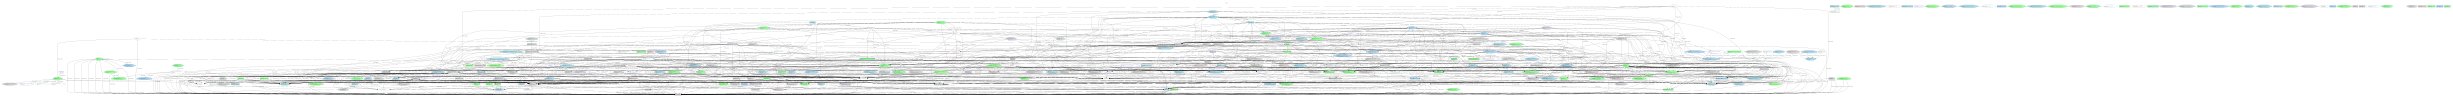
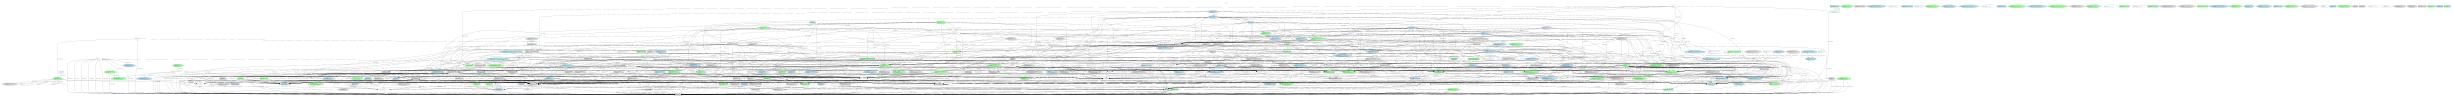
node "evhttp_set_newreqcb ./http.c:4304:1": fillcolor palegreen -> white
node "evhttp_uri_get_fragment ./http.c:5486:1": added
node "evhttp_response_code_ ./http.c:3347:1": fillcolor white -> palegreen
node "evhttp_free ./http.c:4030:1": fillcolor palegreen -> white
node "evutil_freeaddrinfo ./include/event2/util.h:841:6": added
node "event_add ./include/event2/event.h:1267:5": added
node "evhttp_connected ./http.c:478:1": fillcolor palegreen -> white
node "evhttp_uri_get_path ./http.c:5476:1": fillcolor palegreen -> white
